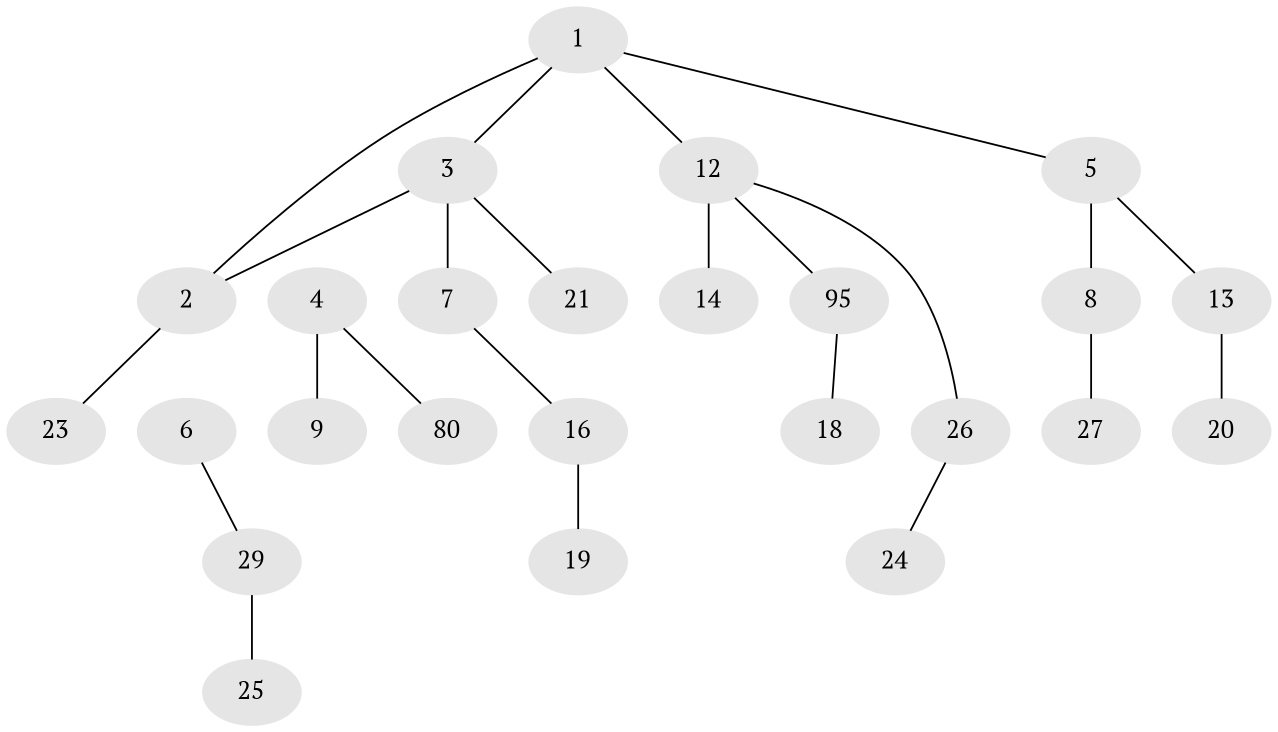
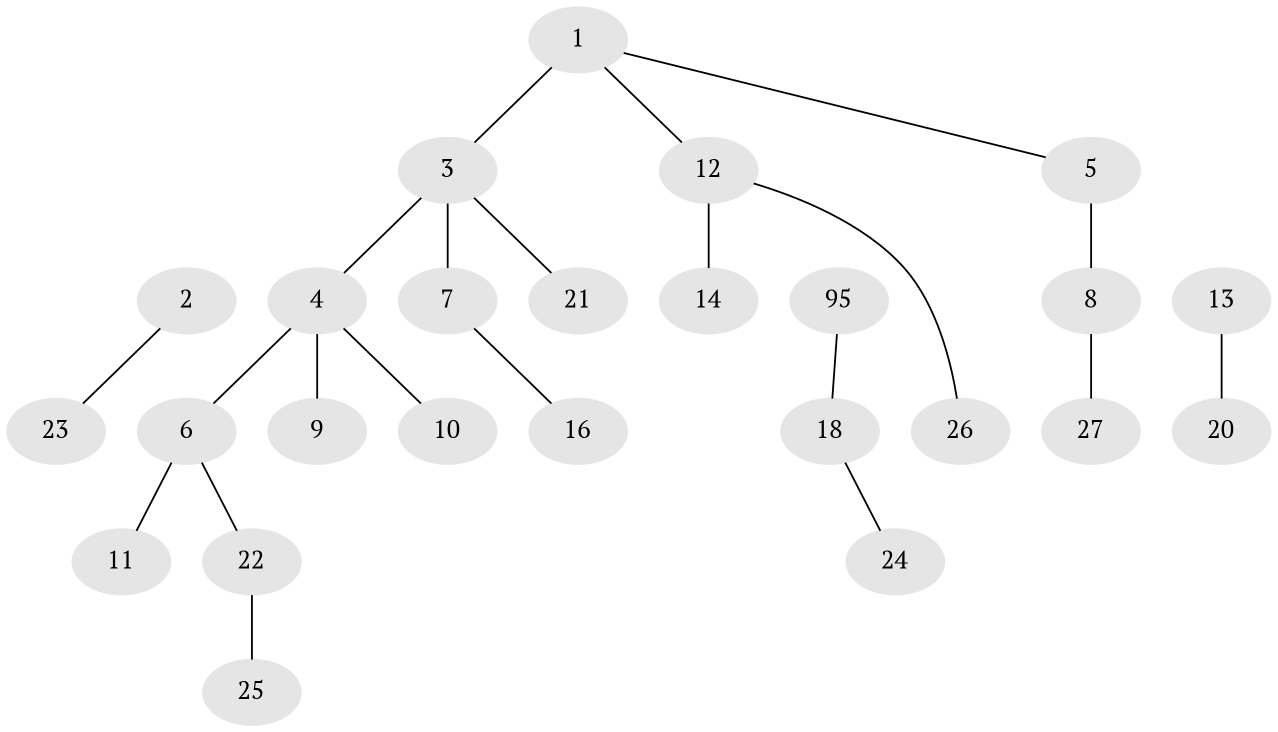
edge "1" -- "2": removed
edge "12" -- "95": removed
edge "5" -- "13": removed
edge "3" -- "2": now "3" -- "4"
edge "4" -- "6": added
node "80": label "80" -> "10"
edge "26" -- "24": now "18" -- "24"
node "11": added
node "29": label "29" -> "22"
node "19": removed
